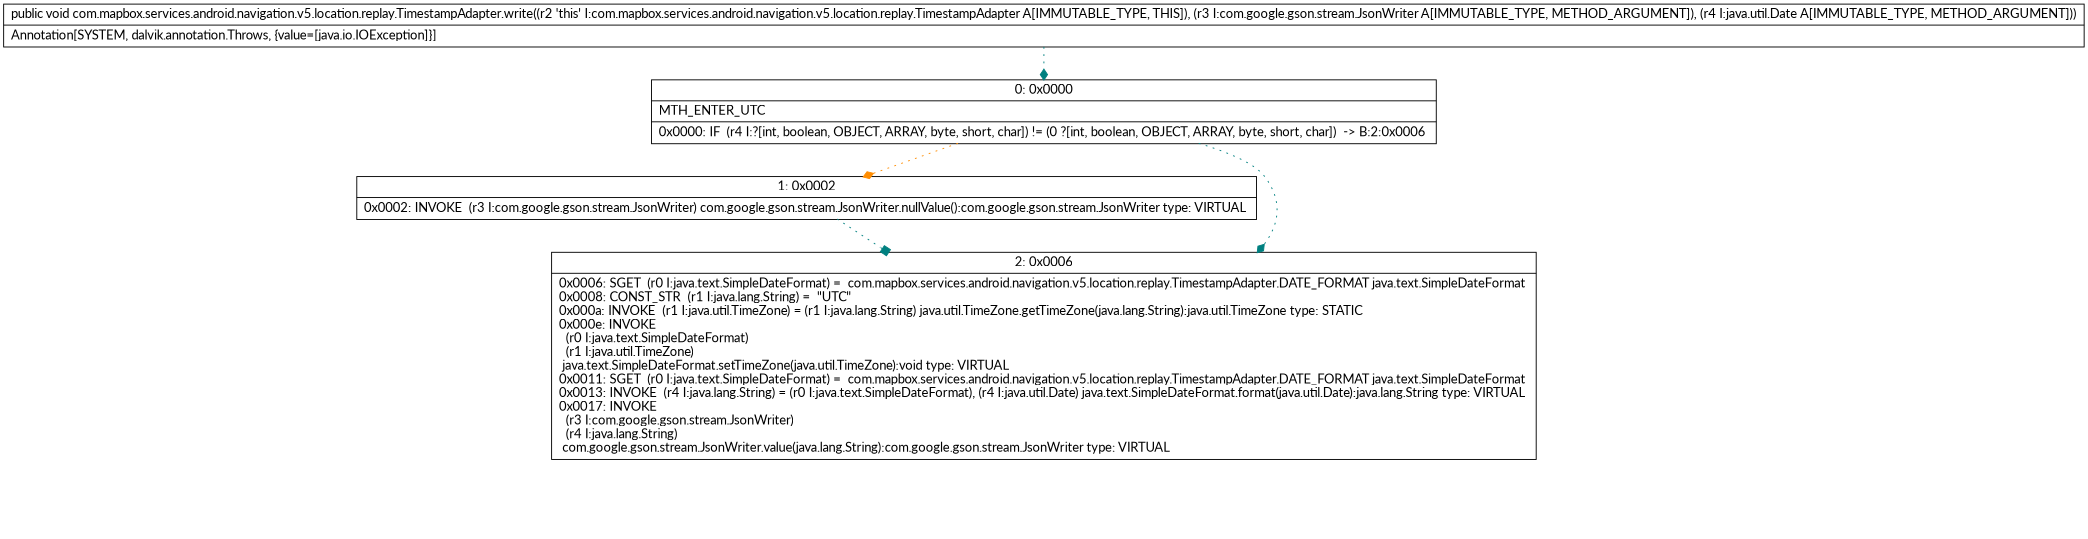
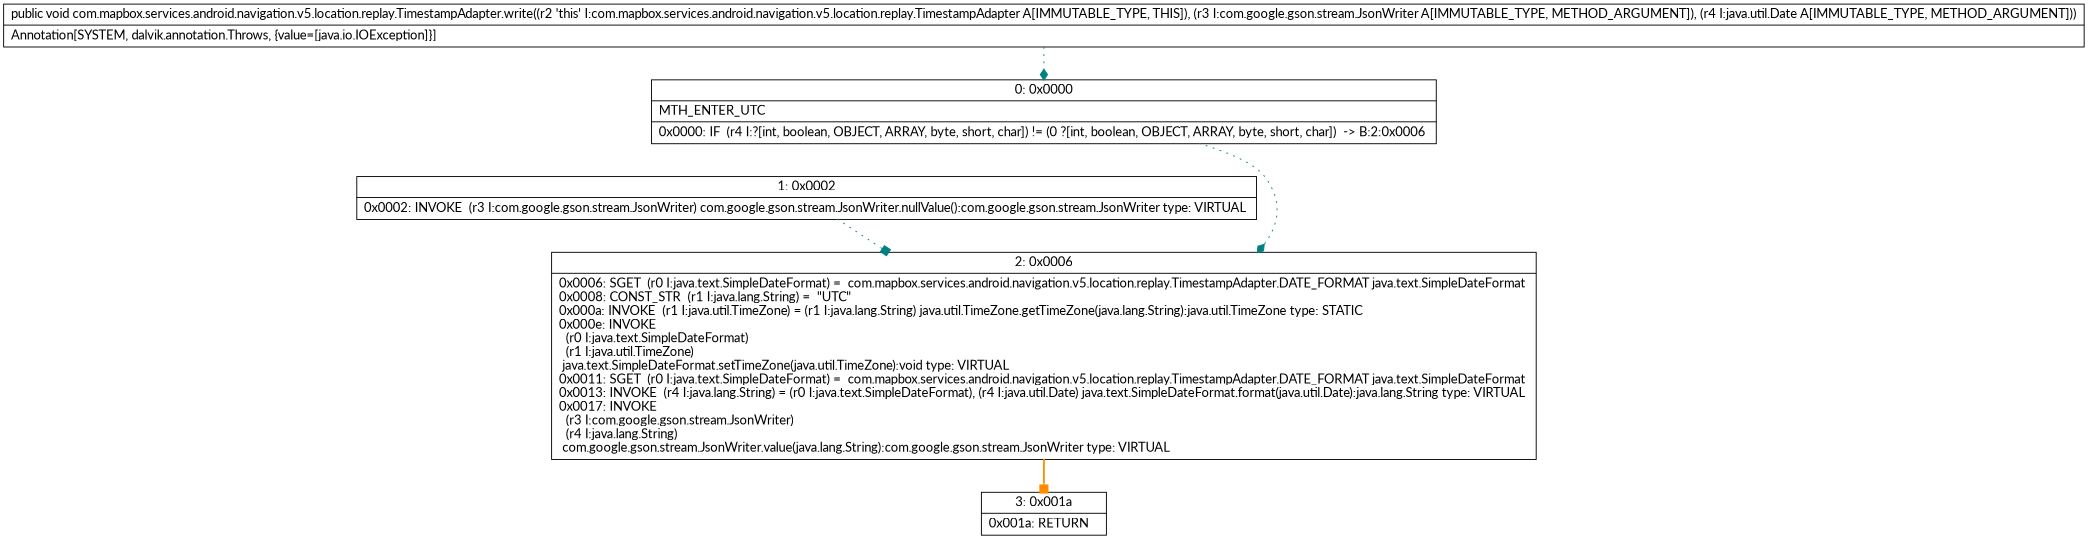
edge "0: 0x0000" -> "1: 0x0002": removed
node "3: 0x001a": added
